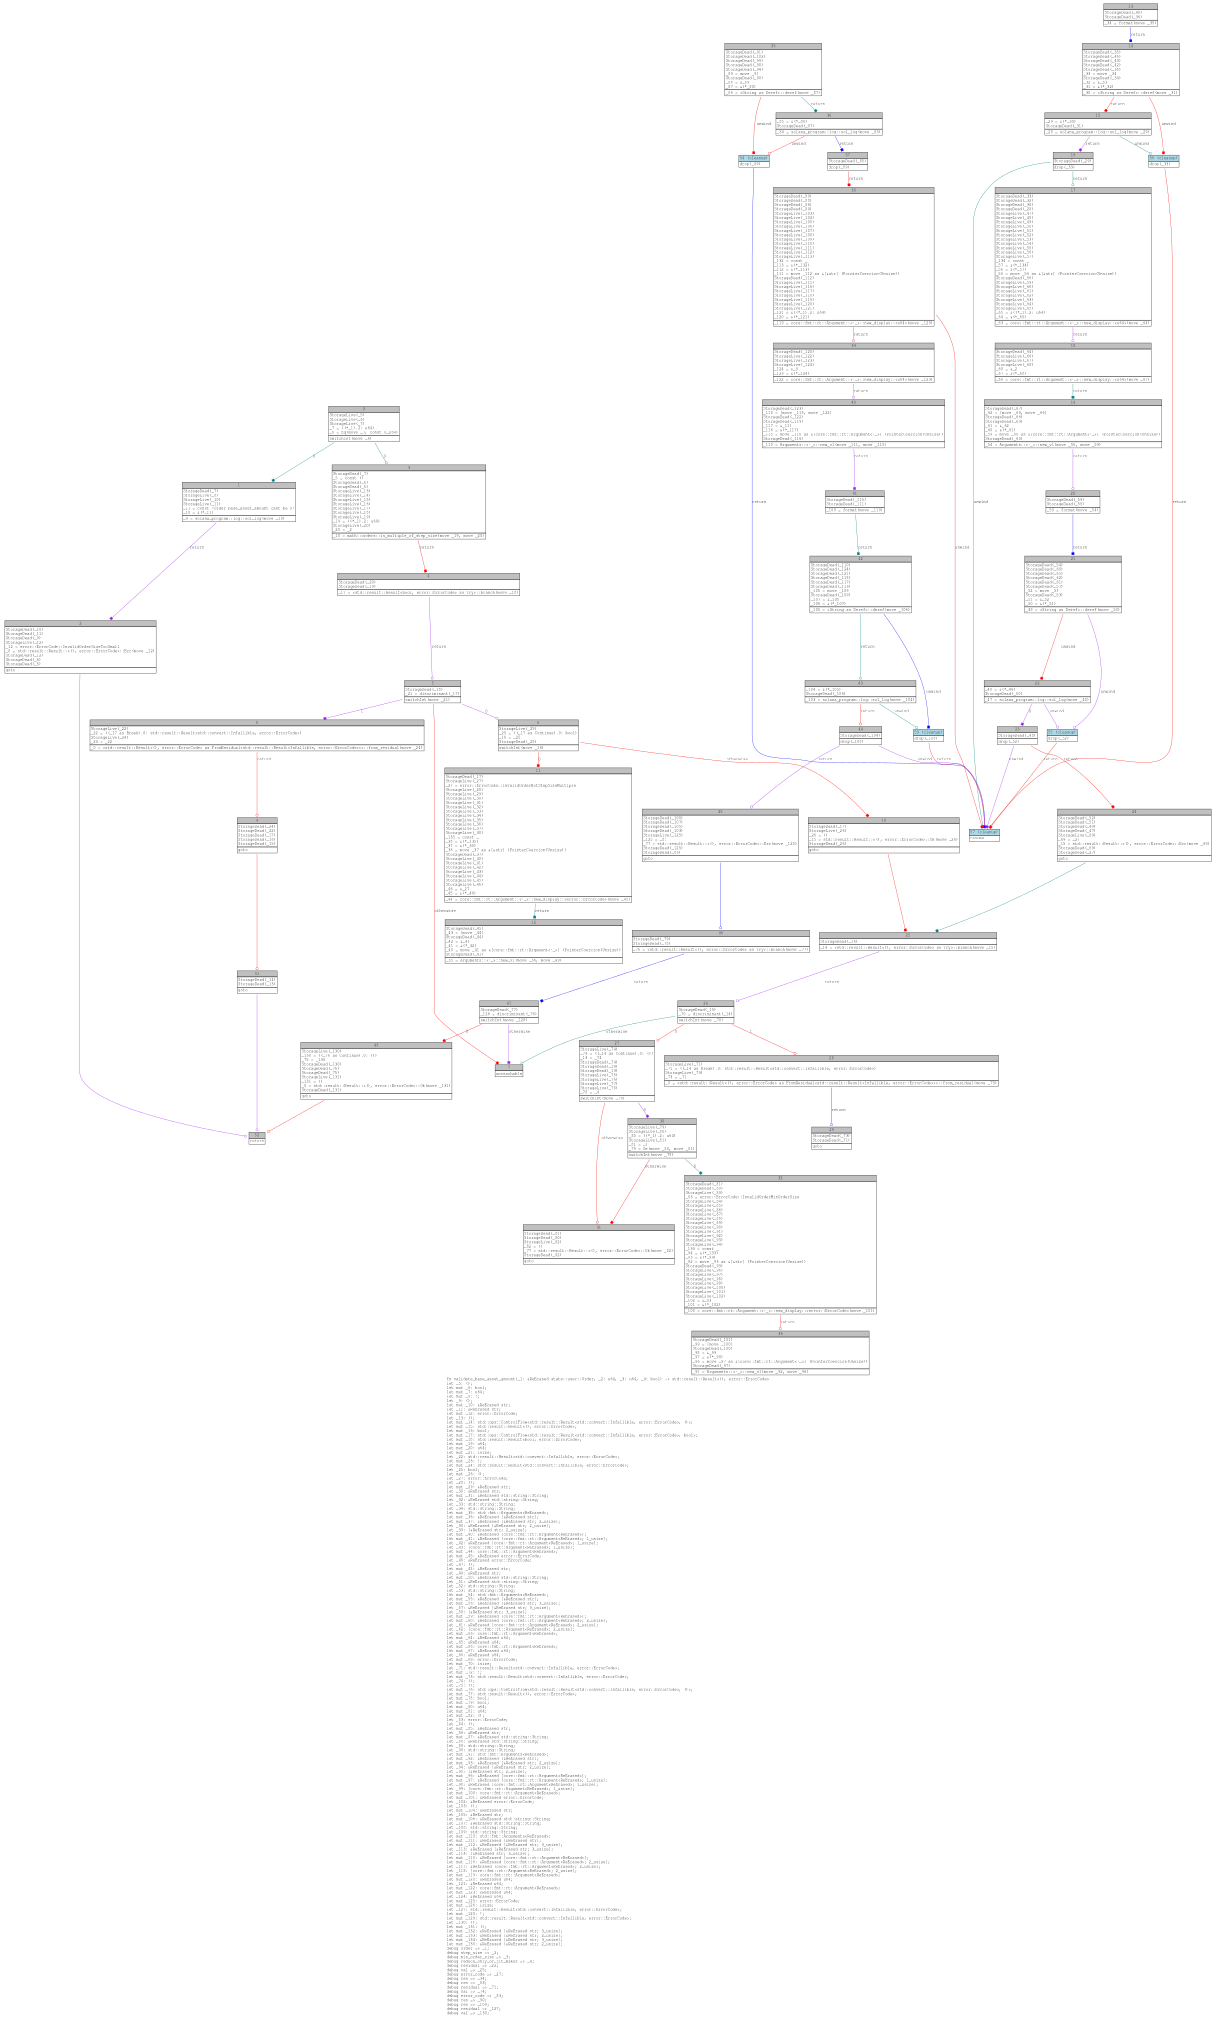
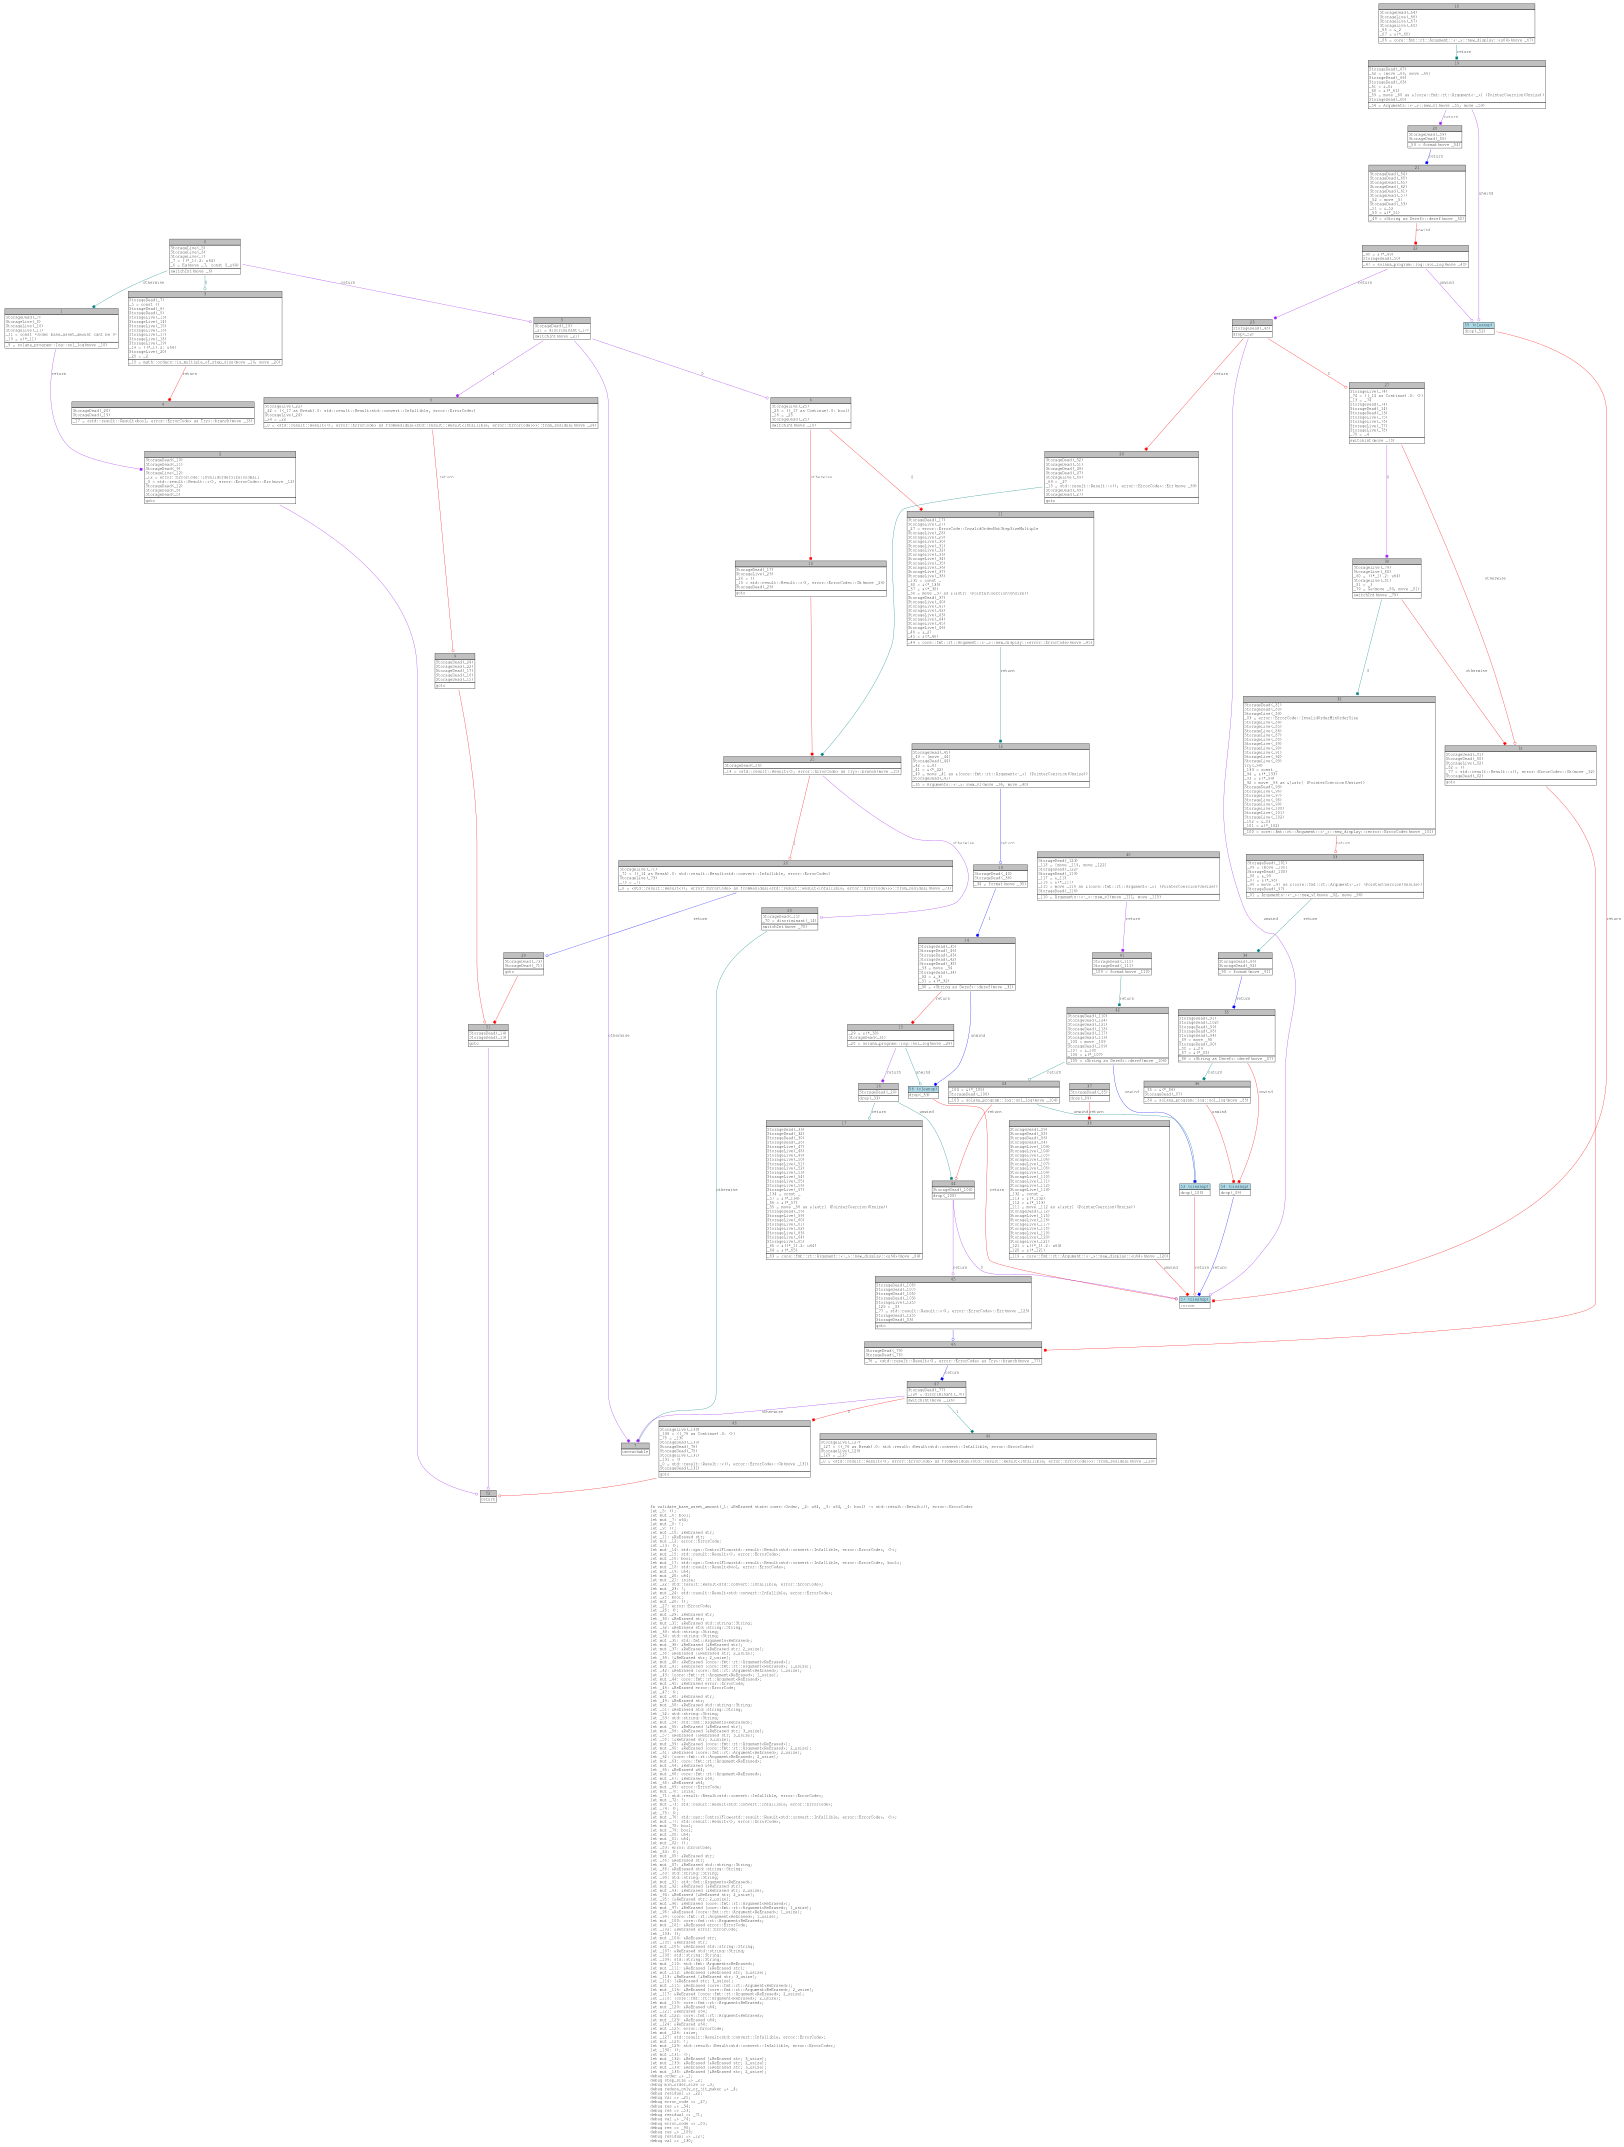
edge "13" -> "14": label "return" -> "1"
edge "14" -> "56 (cleanup)": color red -> blue
edge "36" -> "37": removed, label "return"
edge "36" -> "54 (cleanup)": arrowhead odot -> box
edge "17" -> "18": removed, label "return"
node "39": removed
edge "0" -> "1": label "0" -> "otherwise"
edge "19" -> "20": arrowhead odot -> box
edge "16" -> "57 (cleanup)": now "16" -> "44"
edge "4" -> "5": now "0" -> "5"
edge "21" -> "55 (cleanup)": now "19" -> "55 (cleanup)"
edge "22" -> "23": label "0" -> "return"
edge "44" -> "57 (cleanup)": label "unwind" -> "0"
edge "23" -> "57 (cleanup)": arrowhead box -> odot
edge "12" -> "13": added, label "return"
edge "5" -> "7": color red -> purple
node "34": added
edge "25" -> "26": label "return" -> "otherwise"
edge "29" -> "51": added
edge "26" -> "27": now "23" -> "27"
edge "26" -> "28": now "25" -> "28"
node "32": text "StorageLive(_94)" -> "Try(_94)"
edge "31" -> "46": added
node "49": added
